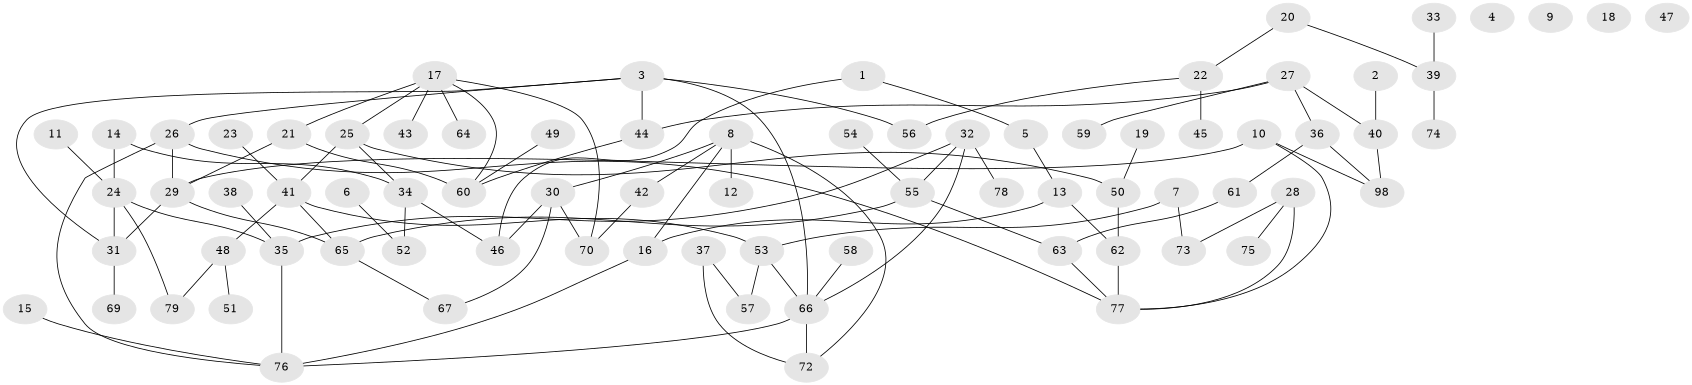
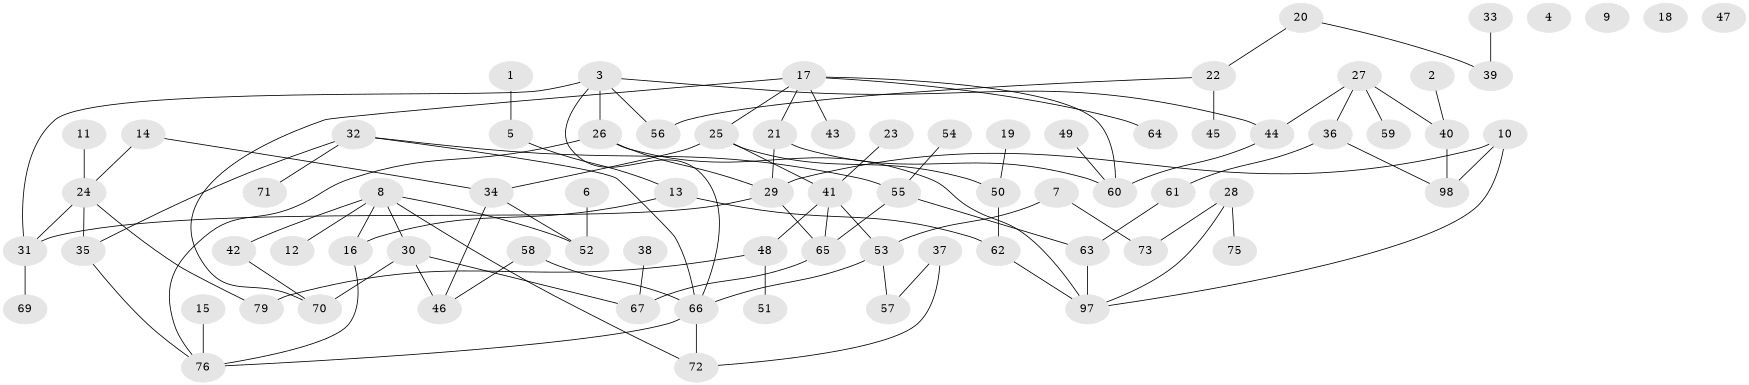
node "74": removed
edge "1" -- "46": now "58" -- "46"
node "78": label "78" -> "71"
edge "8" -- "52": added
edge "38" -- "35": now "38" -- "67"
node "77": label "77" -> "97"
